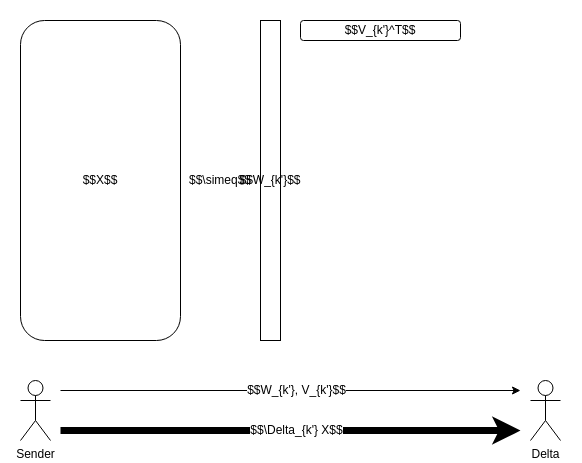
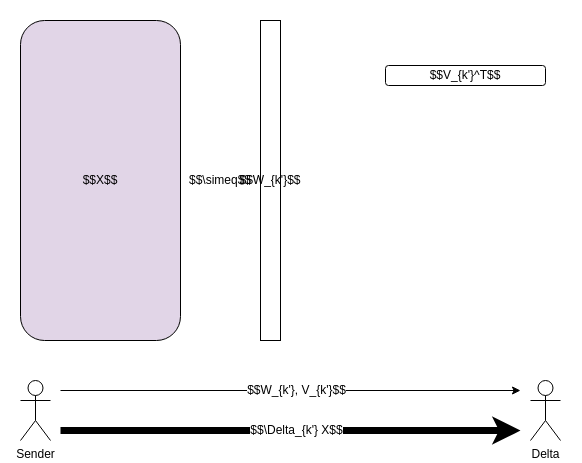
node "$$V_{k'}^T$$": moved (381, 31) -> (466, 76)
node "$$X$$": fillcolor #ffffff -> #e1d5e7
